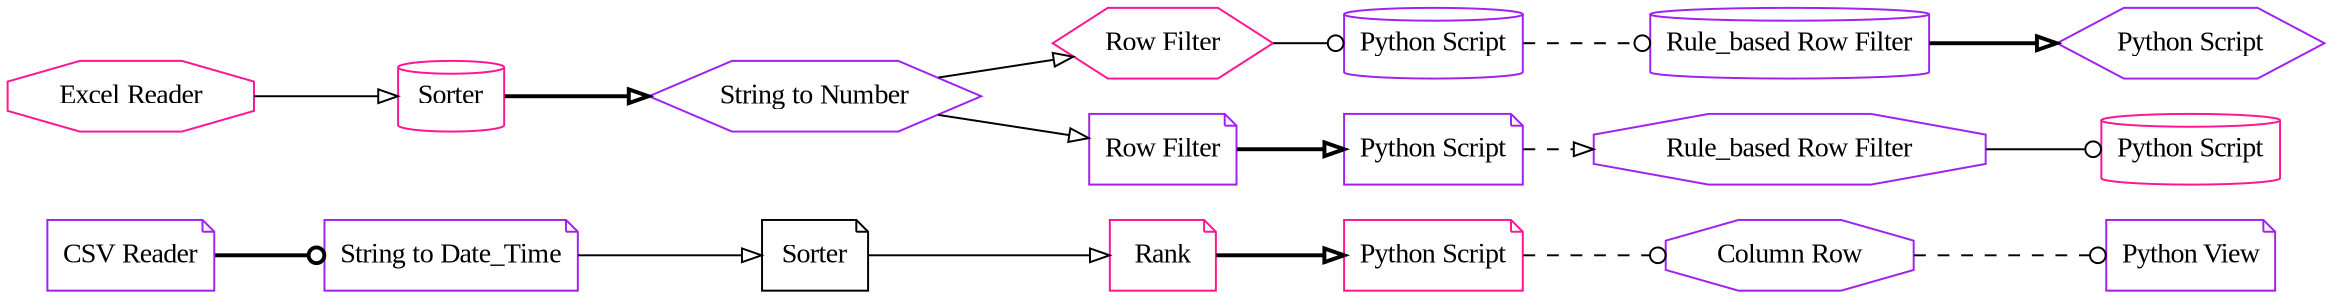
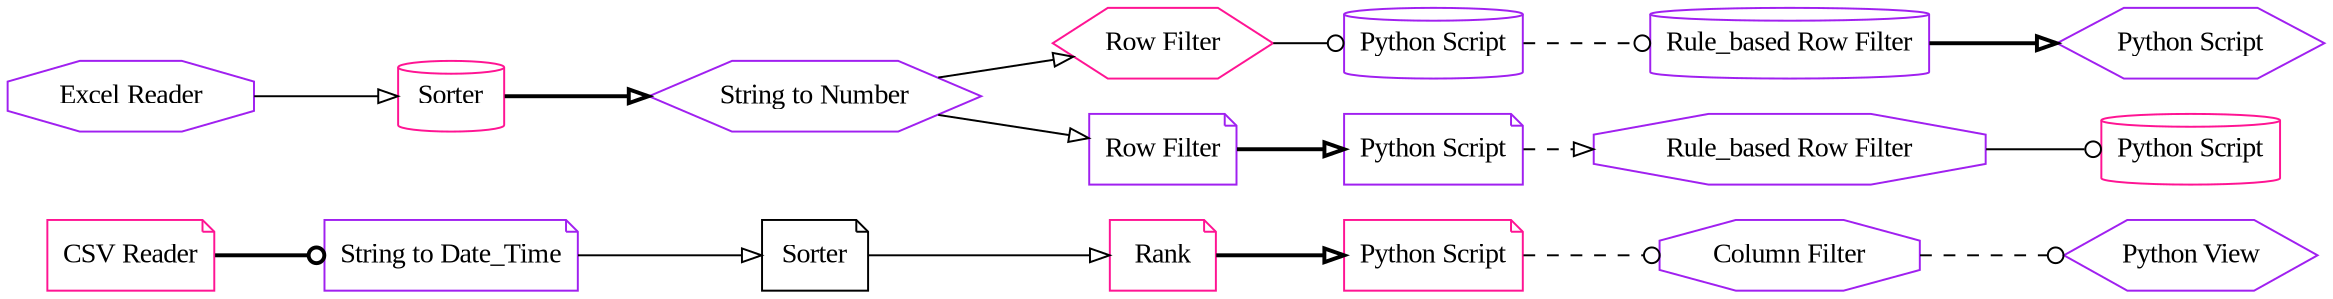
node "Excel Reader": color deeppink -> purple
node "CSV Reader": color purple -> deeppink
node "Column Row": label "Column Row" -> "Column Filter"
node "Python View": shape note -> hexagon
